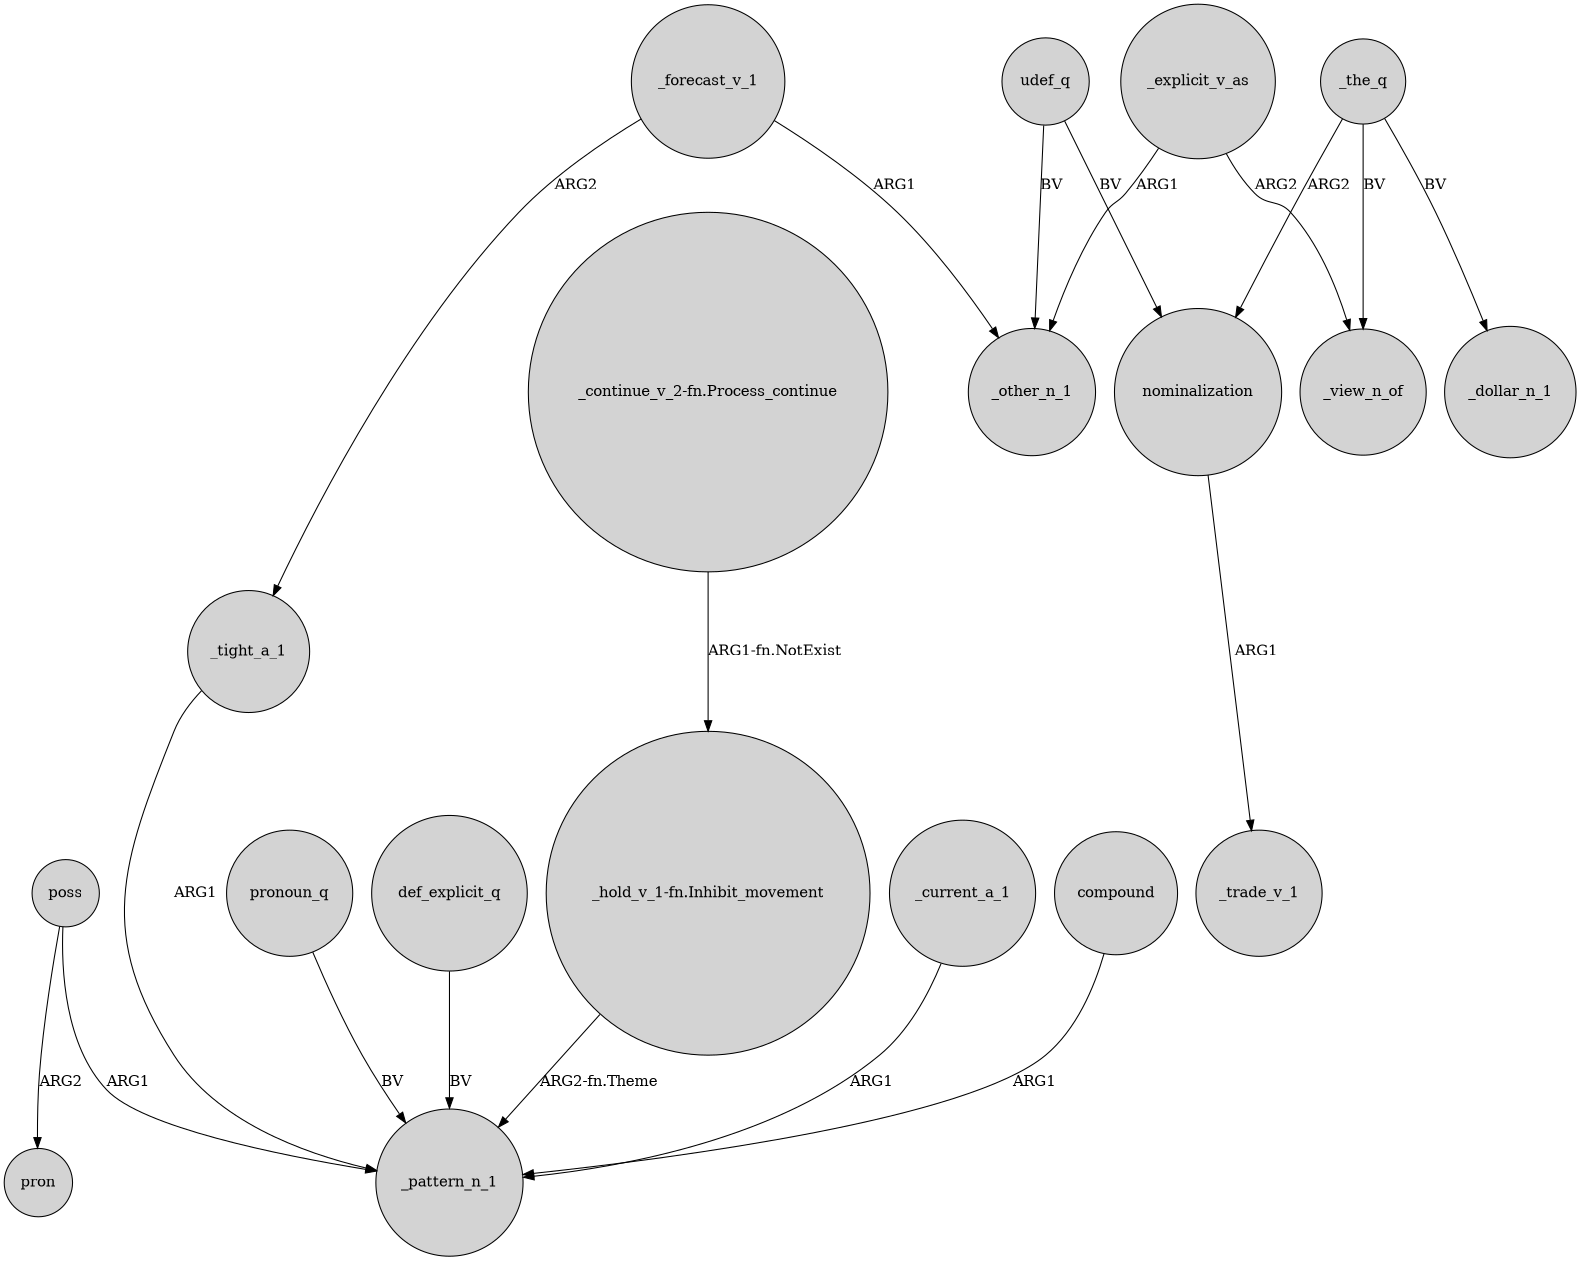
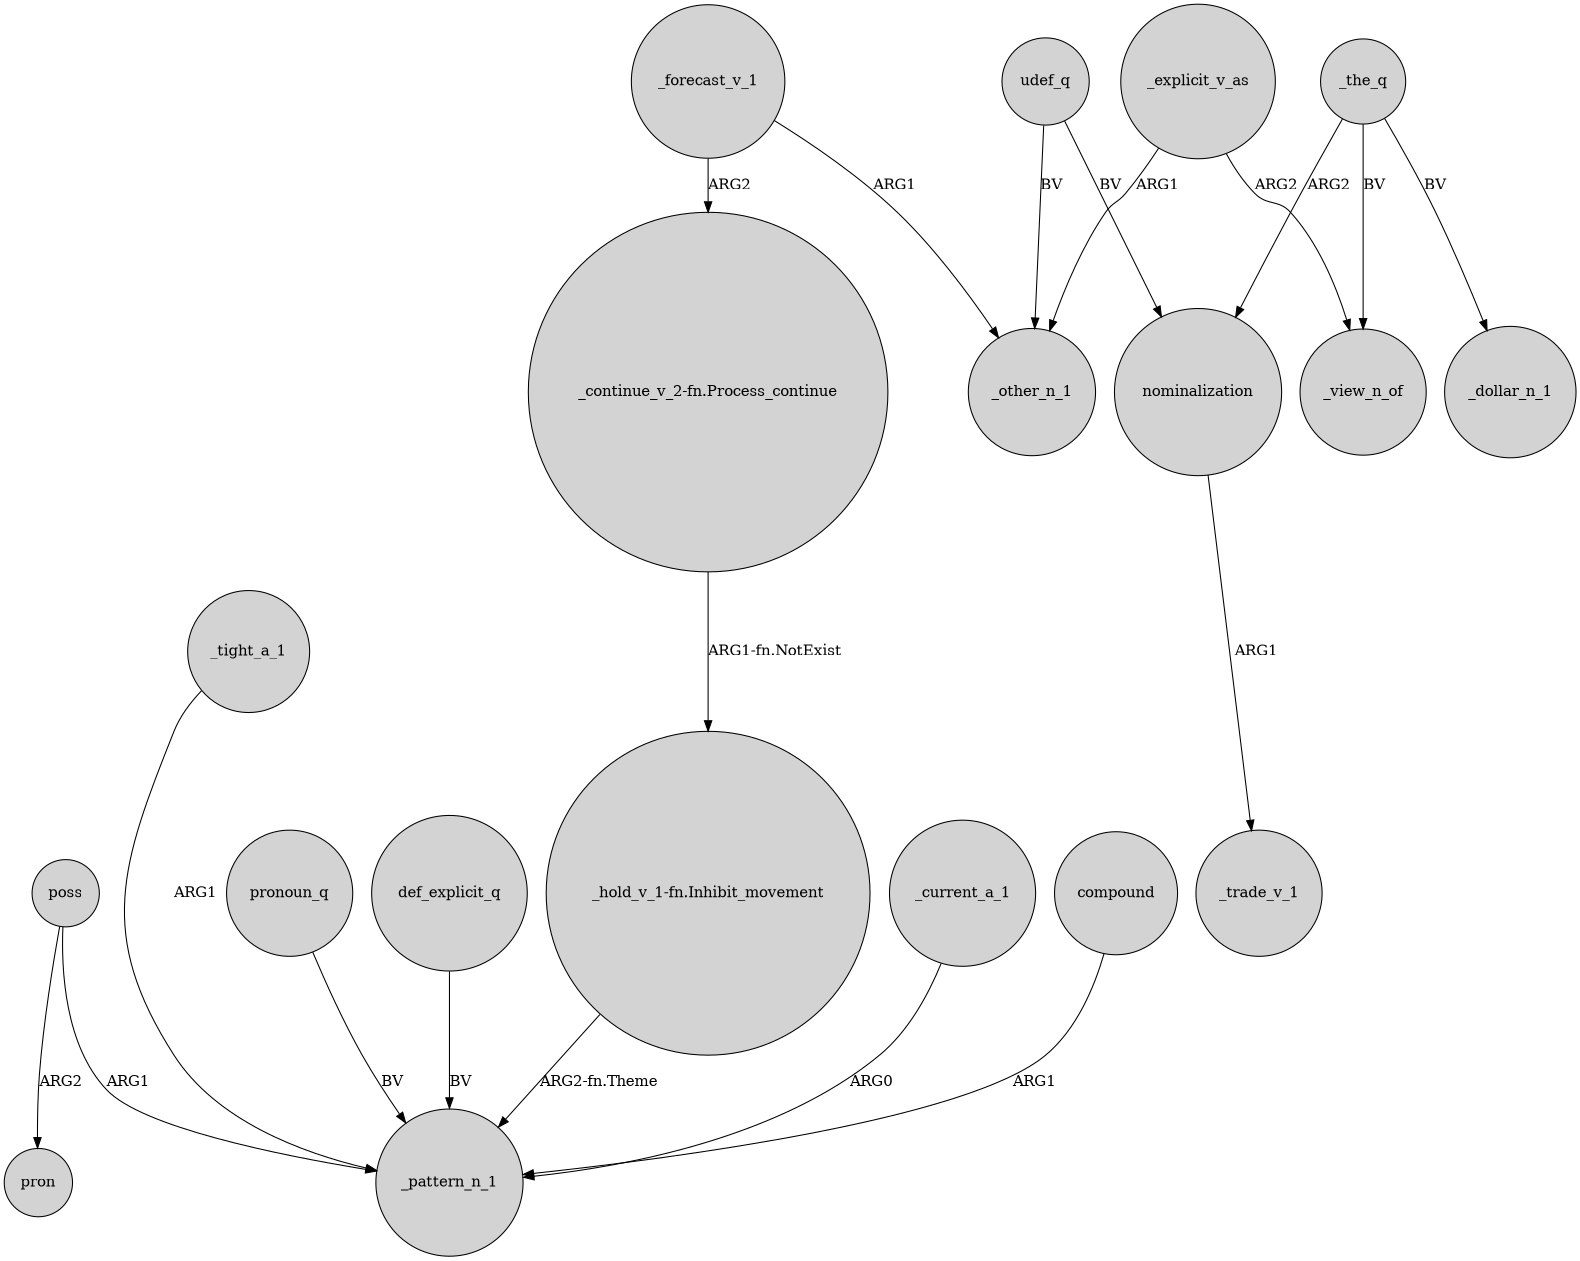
edge "_forecast_v_1" -> "_tight_a_1": now "_forecast_v_1" -> "_continue_v_2-fn.Process_continue"
edge "_current_a_1" -> "_pattern_n_1": label "ARG1" -> "ARG0"
